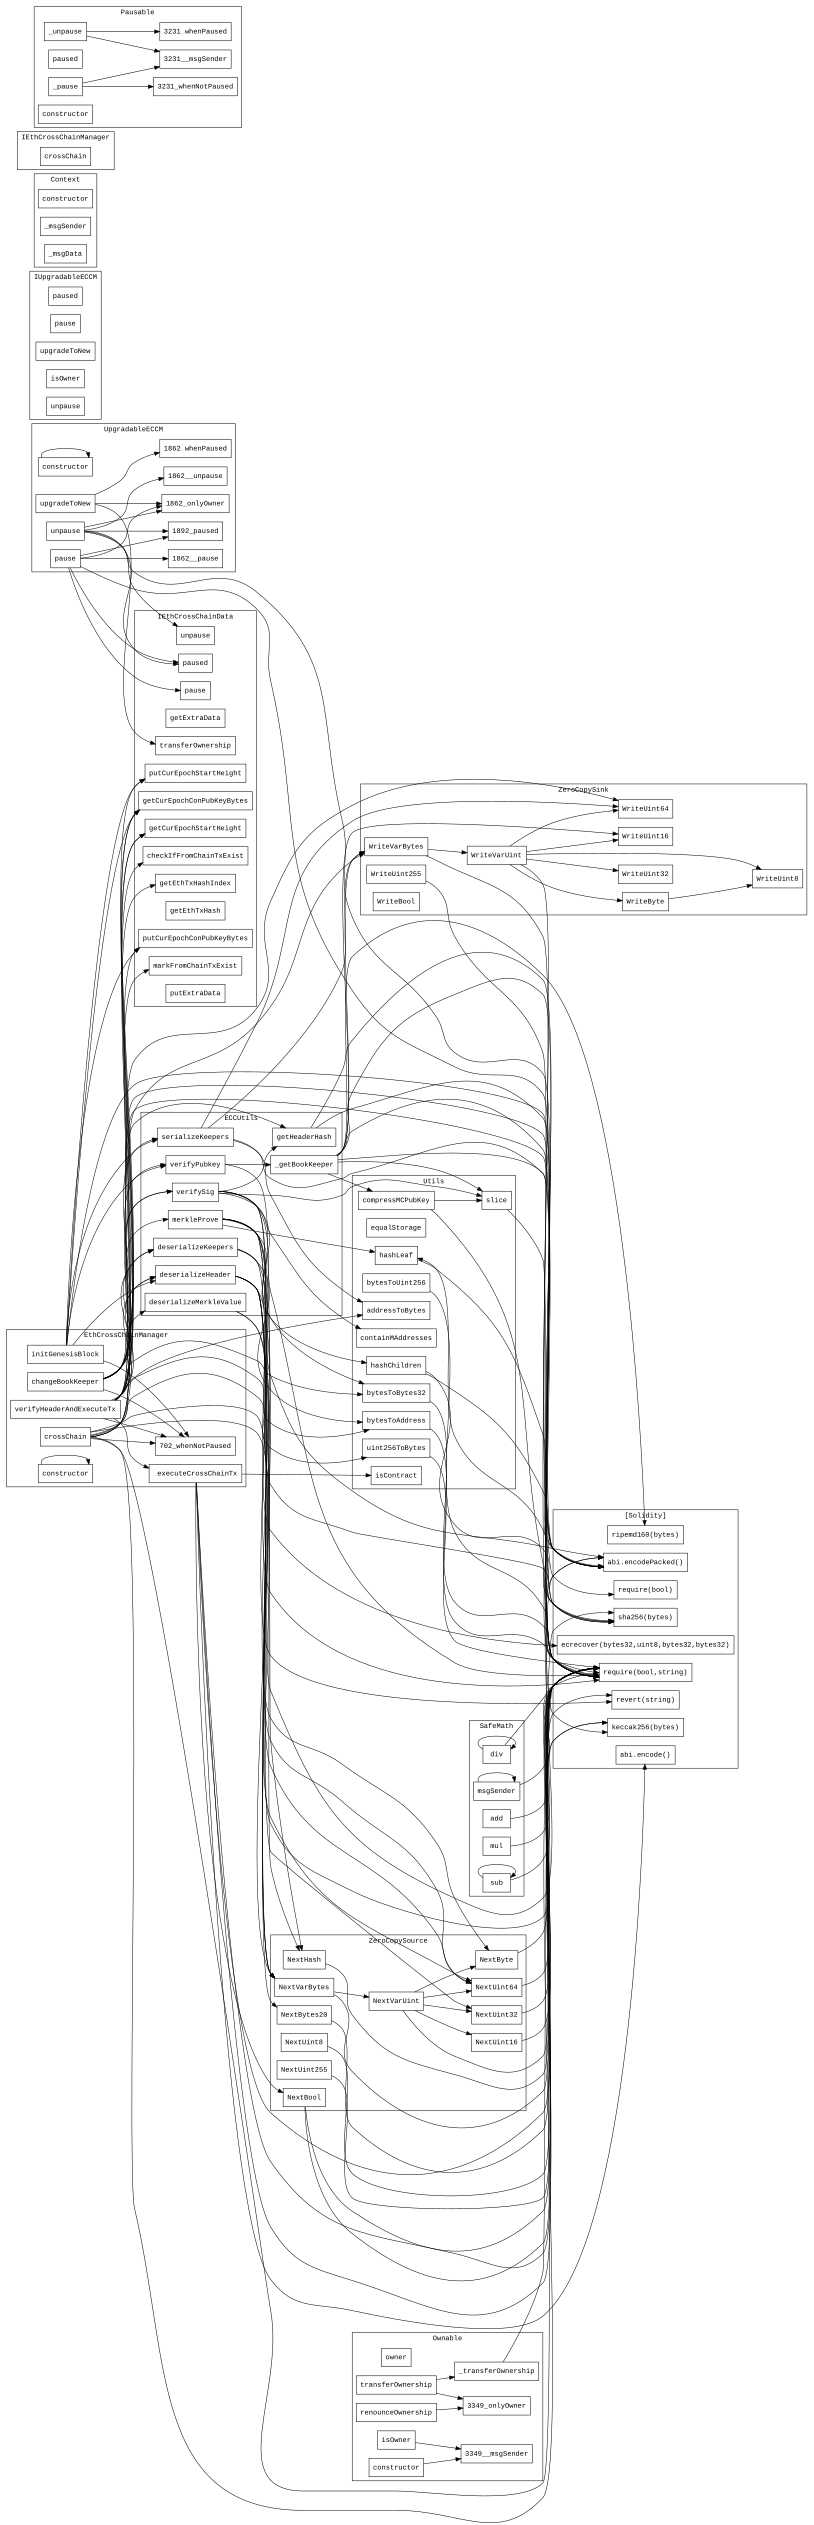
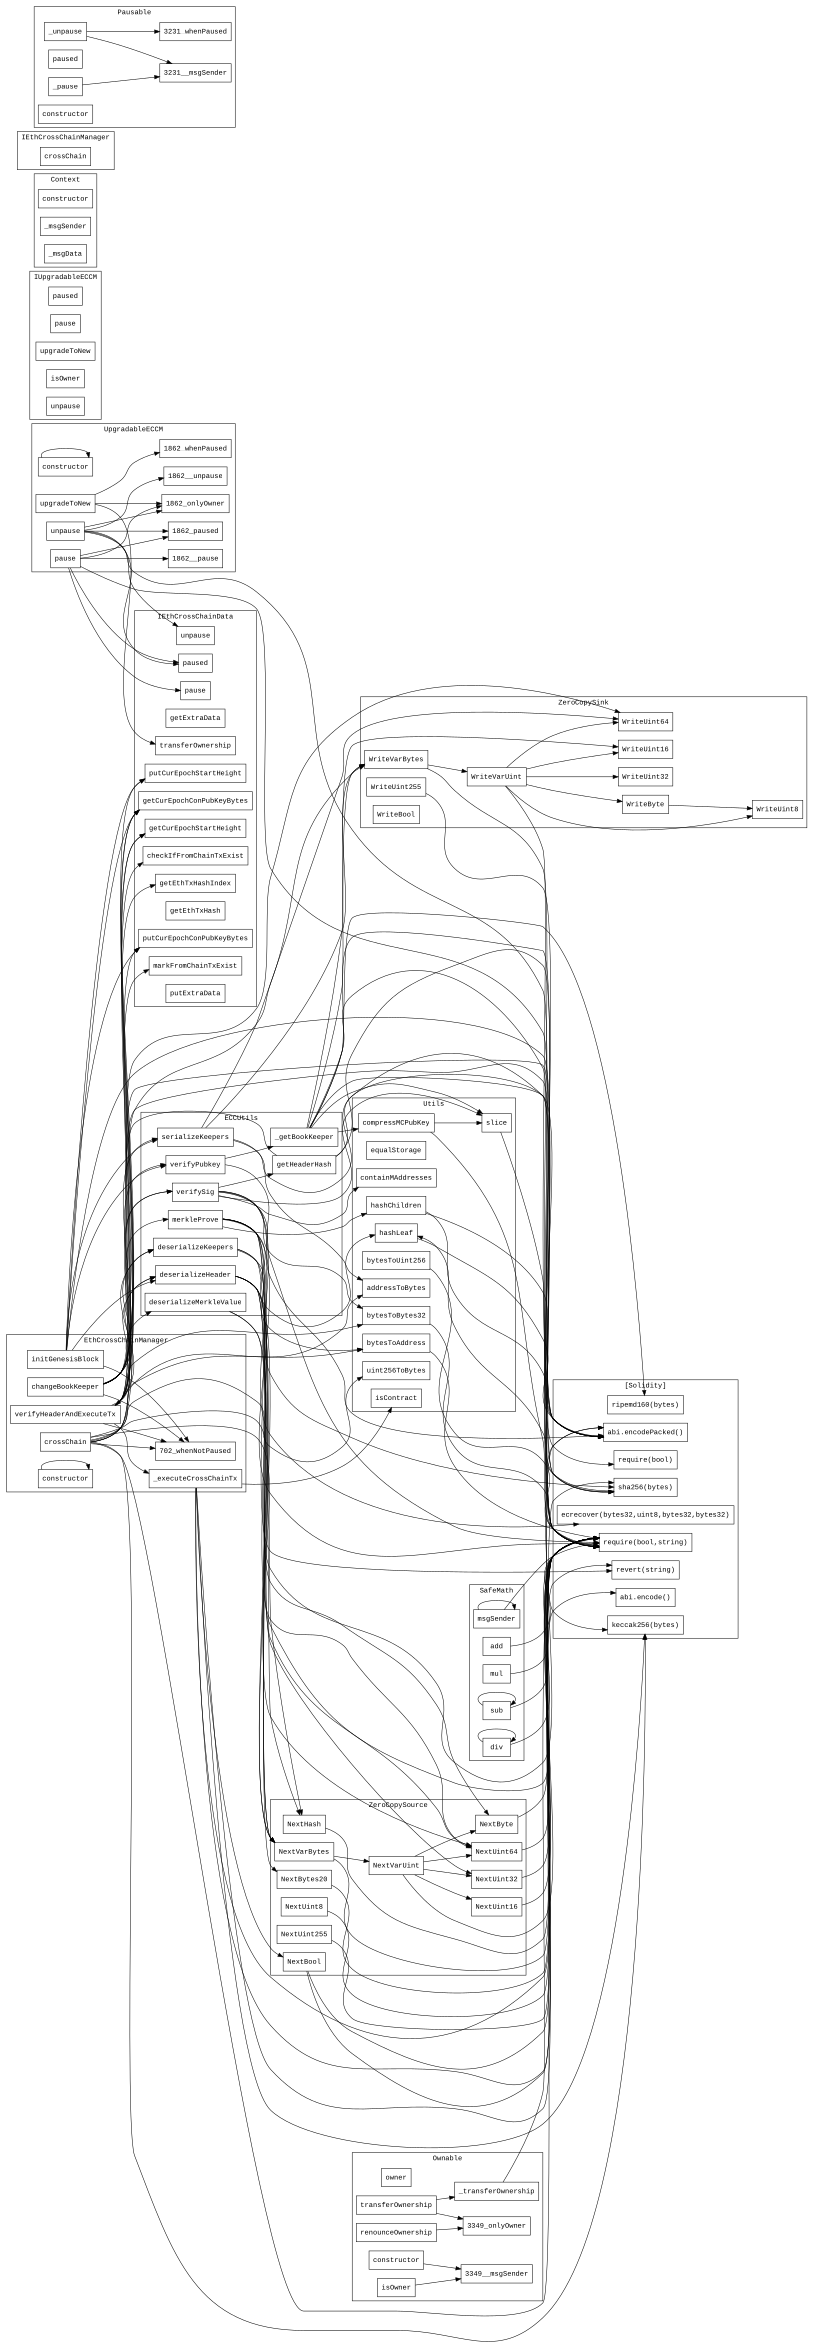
node "3231_whenNotPaused": removed
node "1892_paused": label "1892_paused" -> "1862_paused"
edge "verifyHeaderAndExecuteTx" -> "getHeaderHash": reversed
edge "uint256ToBytes" -> "require(bool,string)": removed
